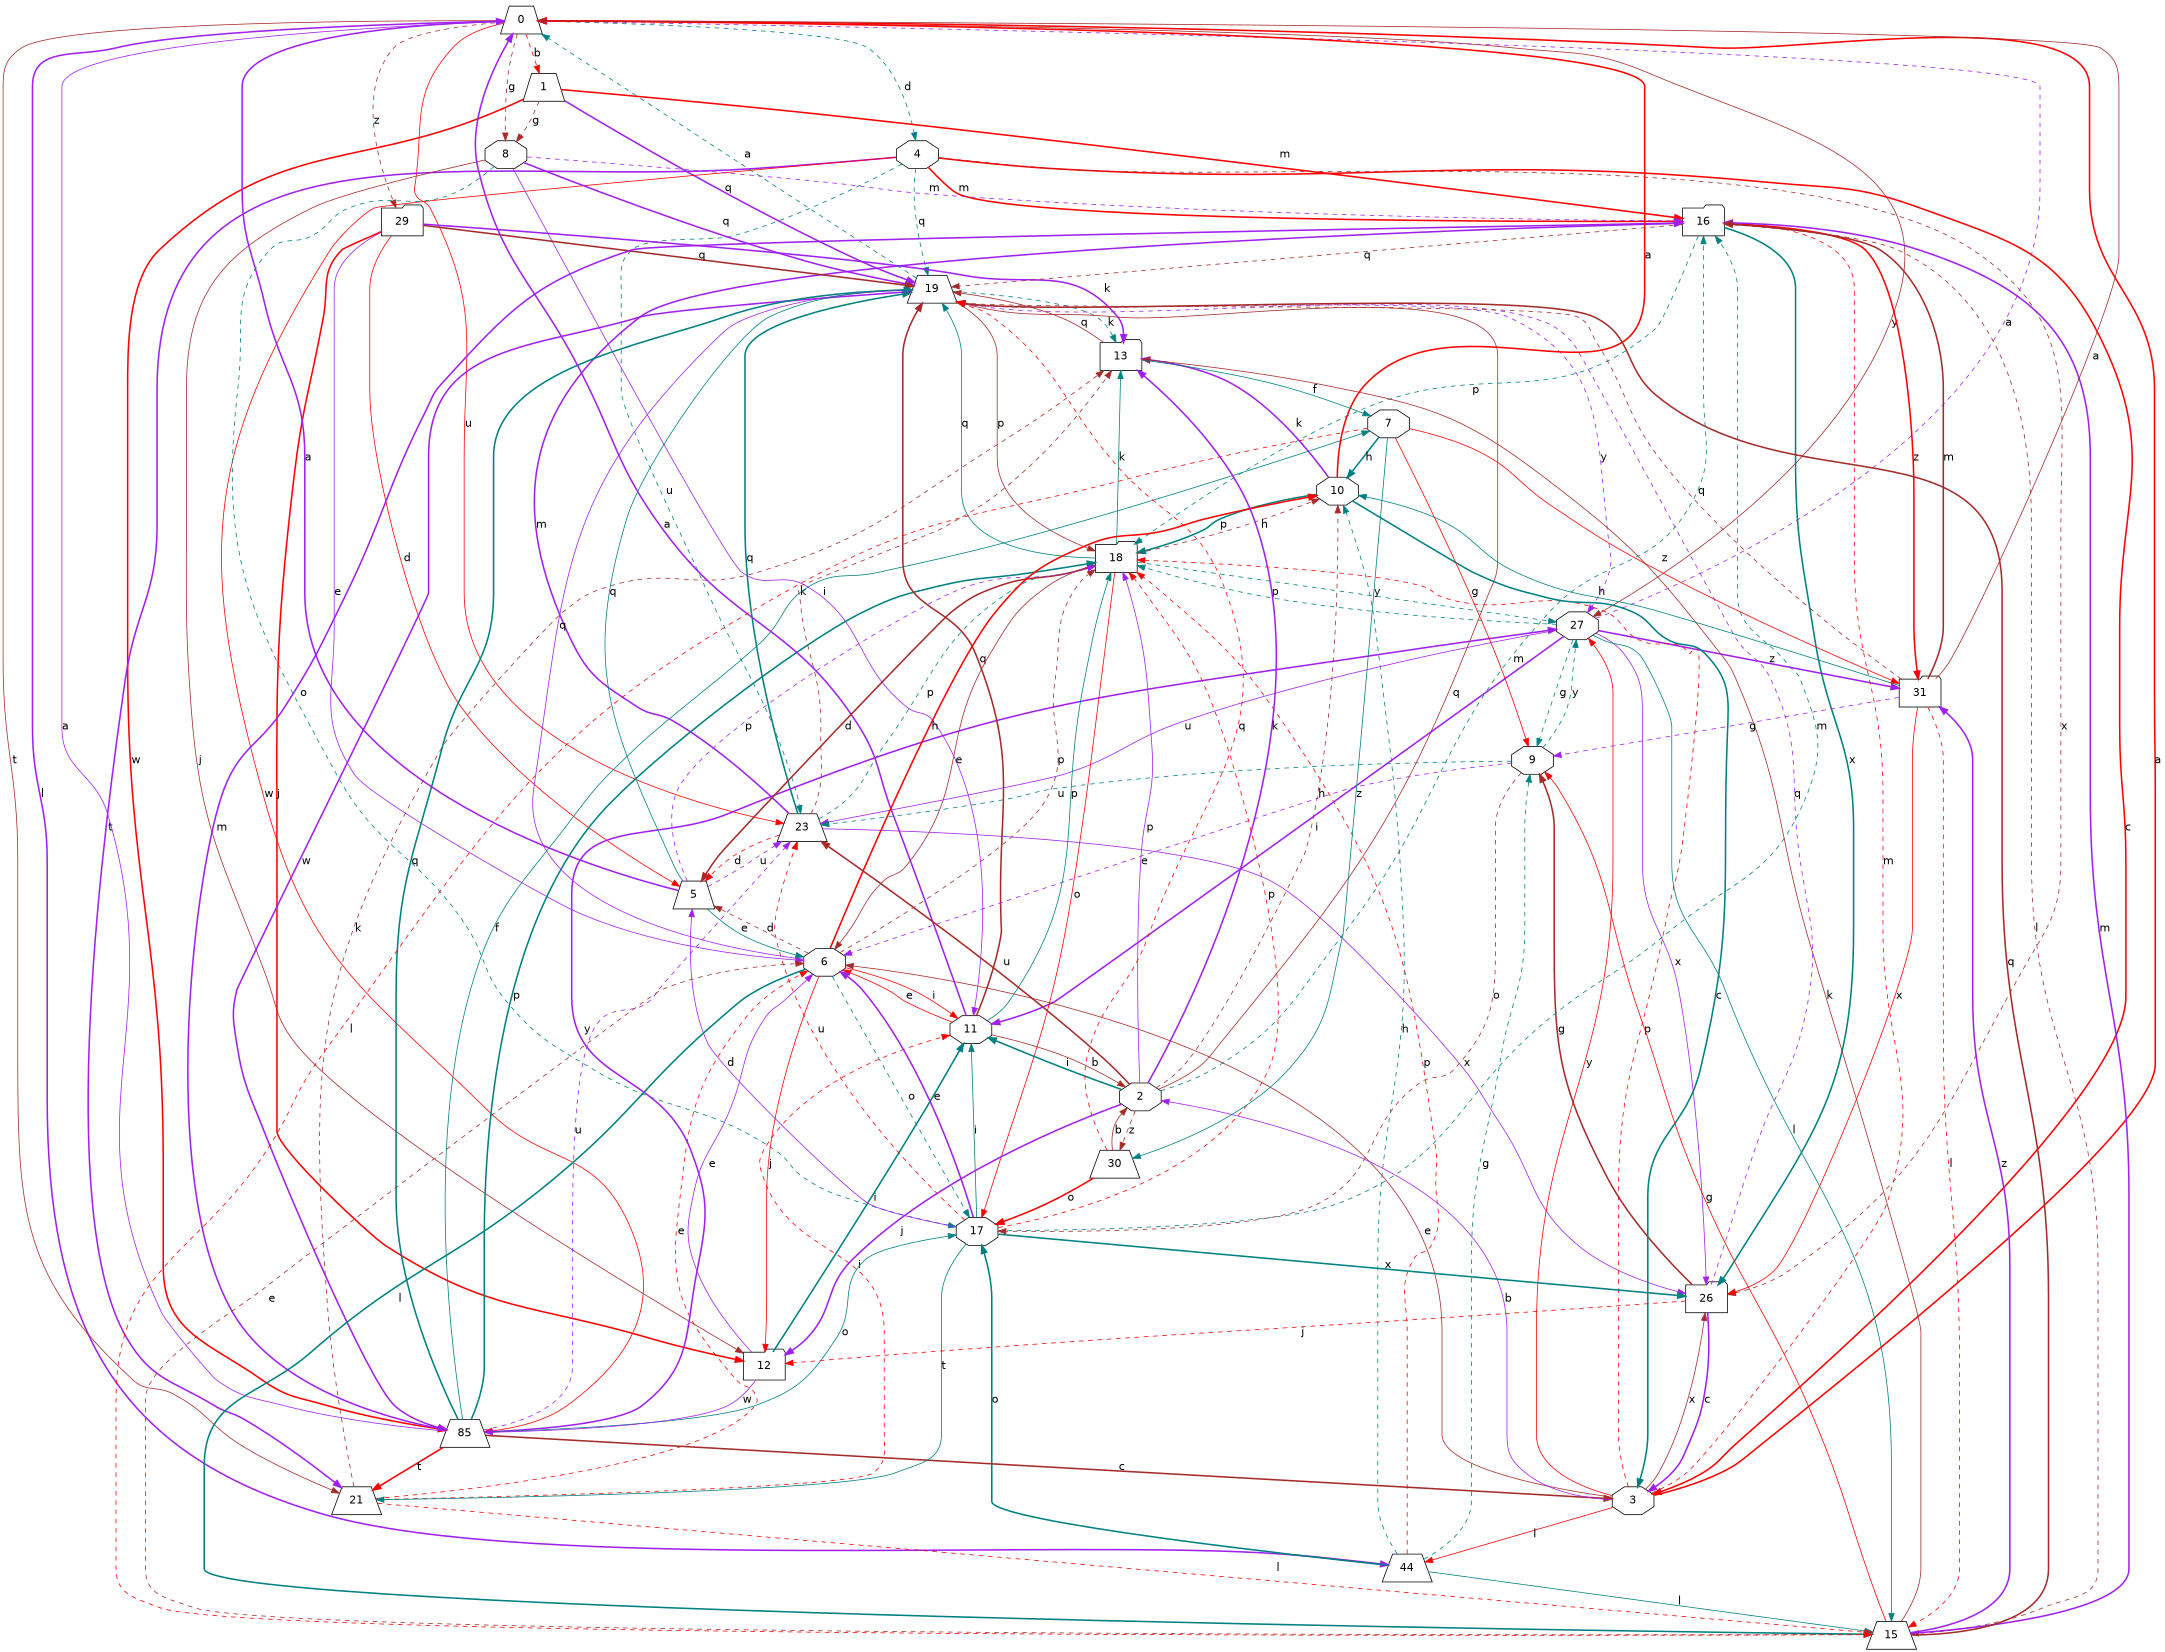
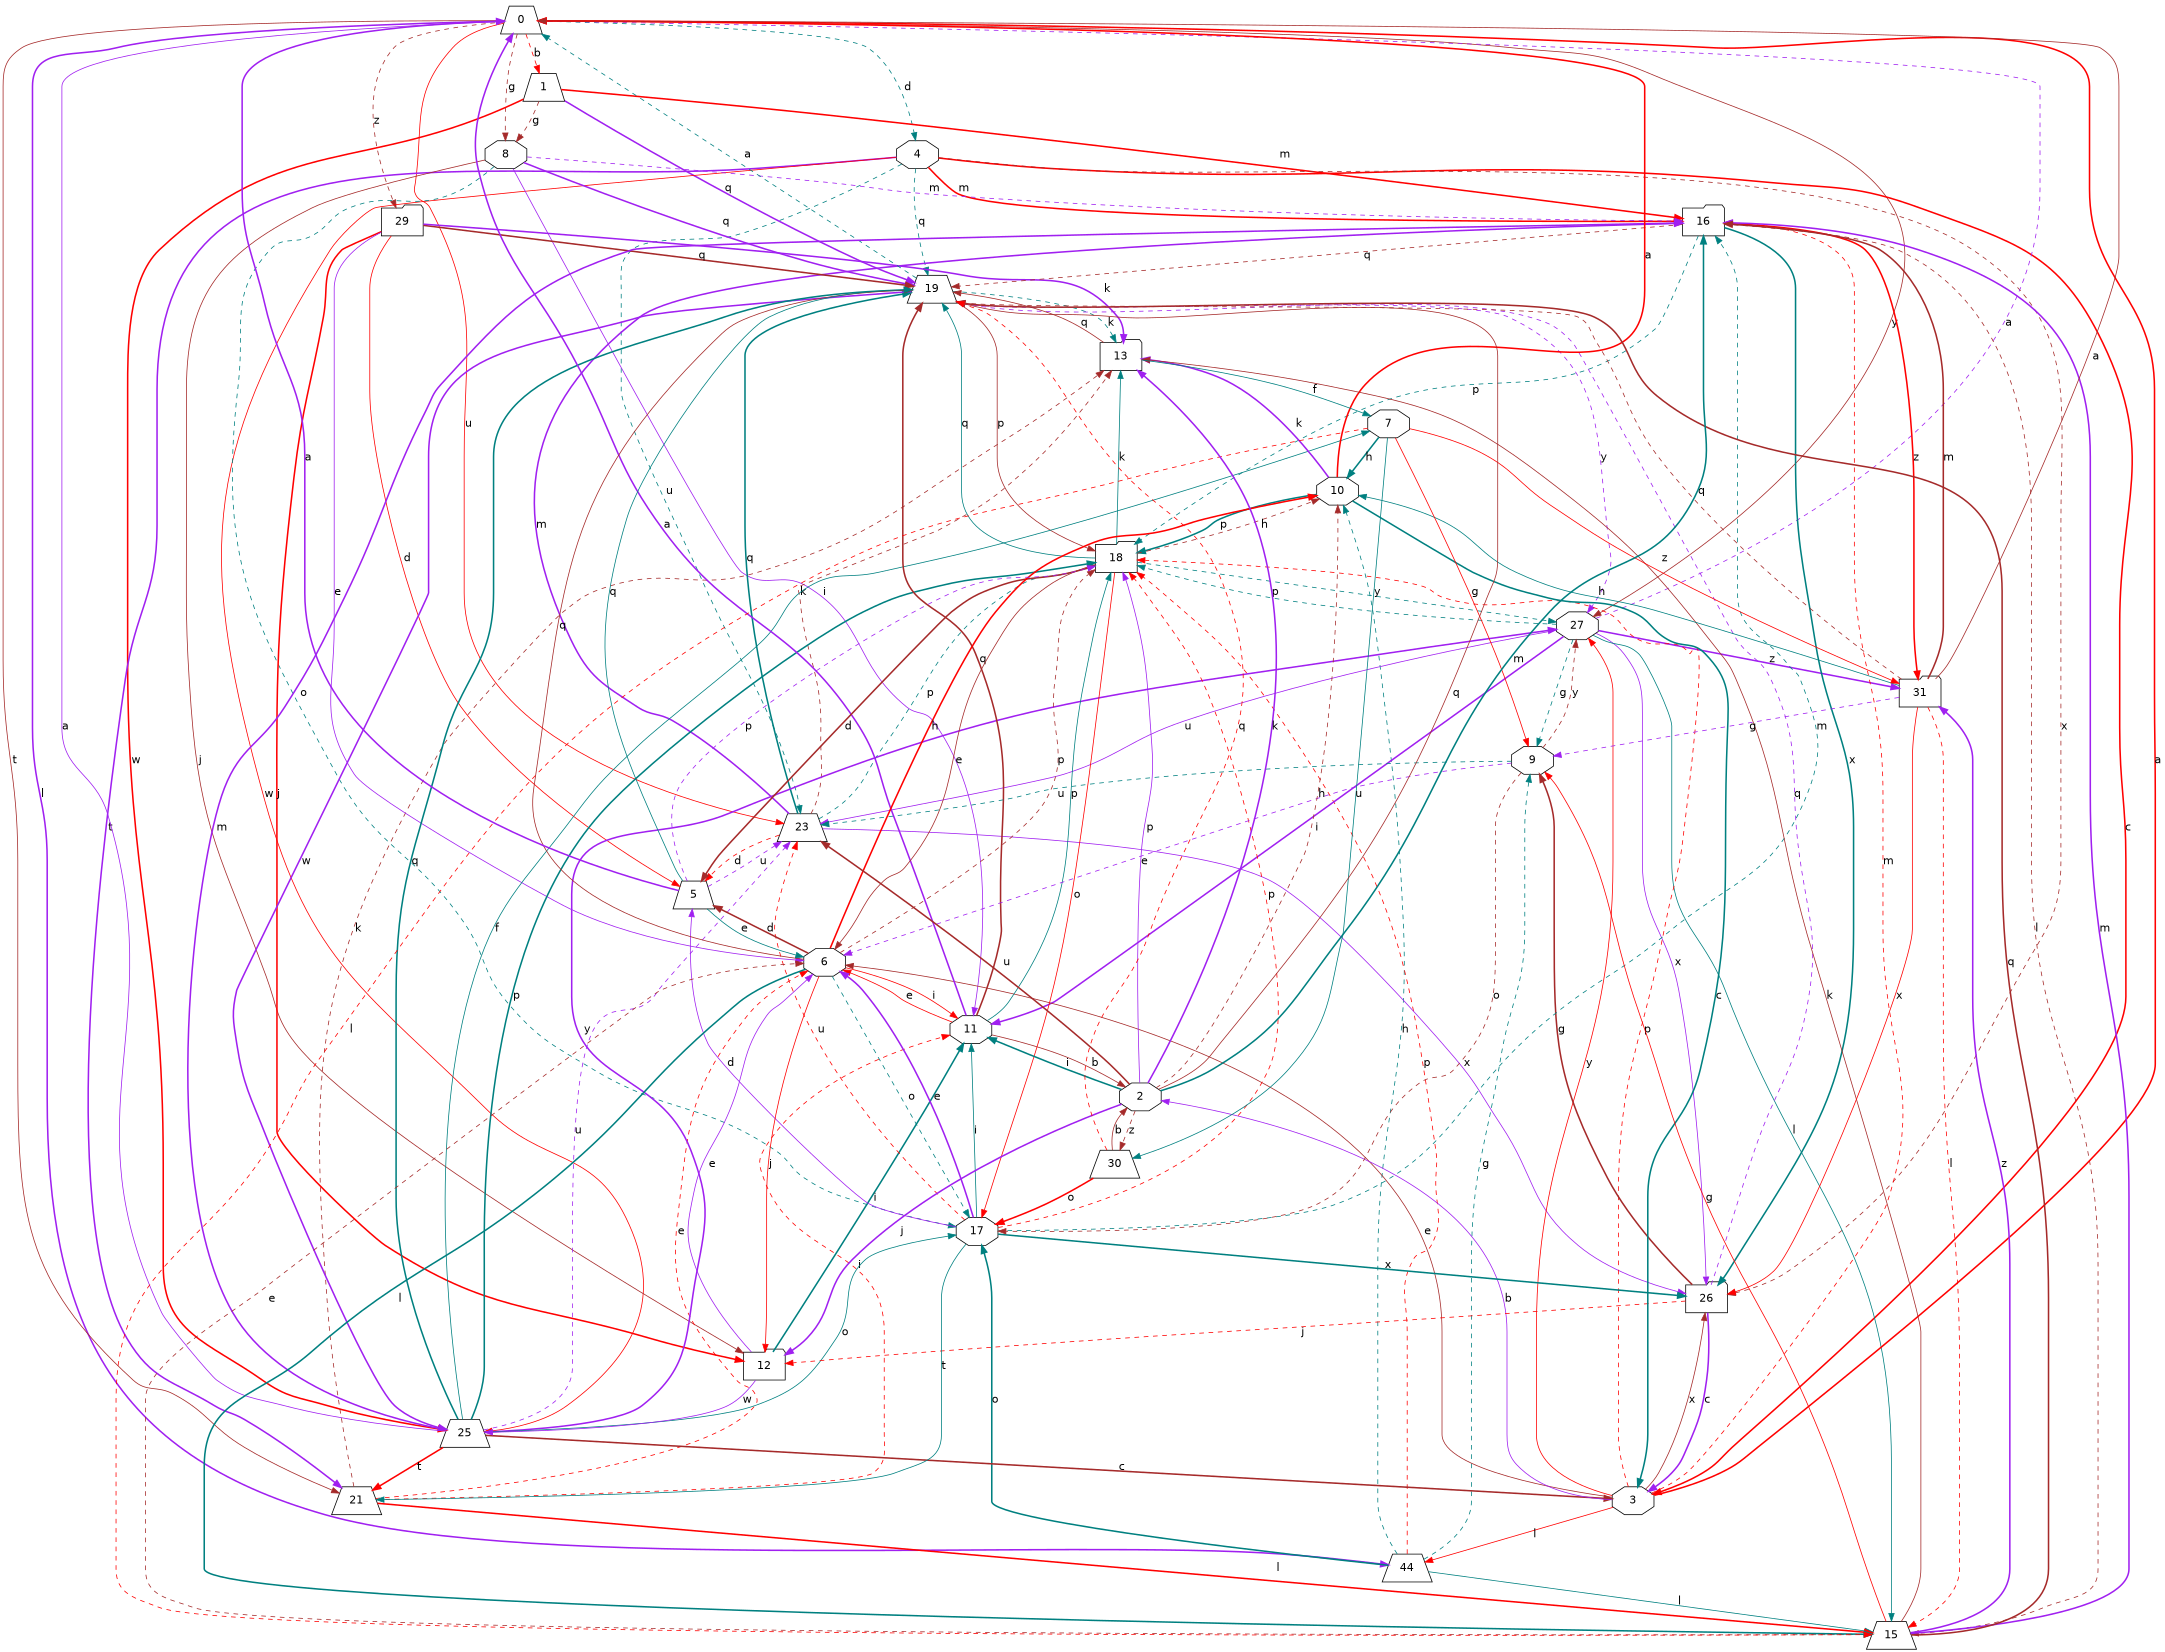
edge "6" -> "19": color purple -> brown
edge "9" -> "27": color teal -> brown
edge "2" -> "16": style dashed -> bold
edge "7" -> "30": label "z" -> "u"
edge "6" -> "5": style dashed -> bold
node "85": label "85" -> "25"
edge "21" -> "15": style dashed -> bold
